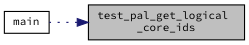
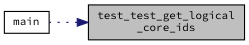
node "test_pal_get_logical _core_ids": label "test_pal_get_logical _core_ids" -> "test_test_get_logical _core_ids"
